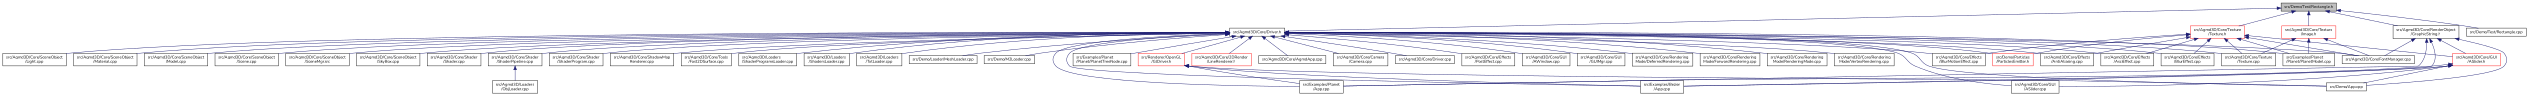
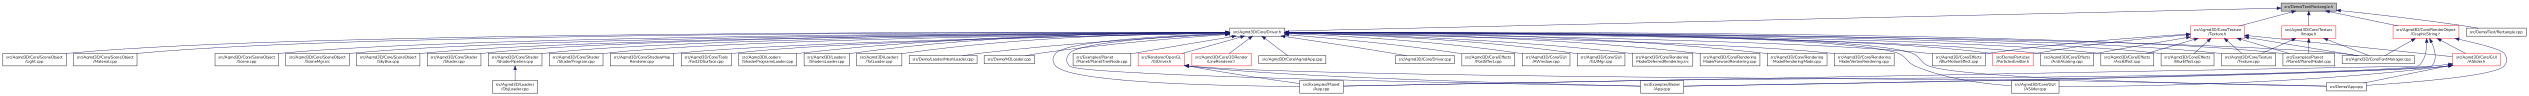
node "src/Agmd3D/Core/RenderObject /GraphicString.h": color black -> red
node "src/Agmd3D/Core/SceneObject /Model.cpp": removed
node "src/Agmd3D/Core/Camera /Camera.cpp": removed
node "src/Agmd3D/Core/Rendering Mode/DeferredRendering.cpp": label "src/Agmd3D/Core/Rendering Mode/DeferredRendering.cpp" -> "src/Agmd3D/Core/Rendering Mode/DeferredRendering.src"
